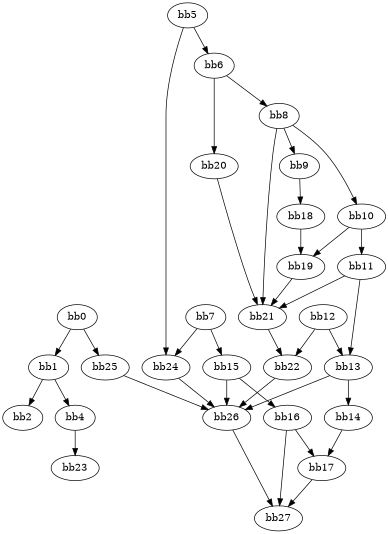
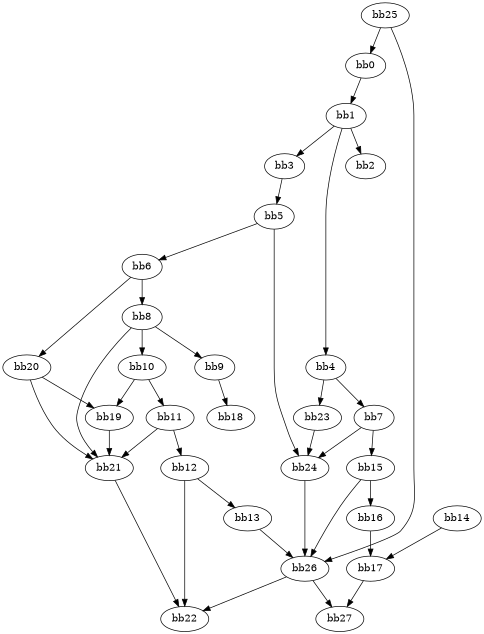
node "bb3": added
edge "bb18" -> "bb19": now "bb20" -> "bb19"
edge "bb11" -> "bb13": now "bb11" -> "bb12"
edge "bb0" -> "bb25": reversed
edge "bb13" -> "bb14": removed
edge "bb22" -> "bb26": reversed
edge "bb4" -> "bb7": added
edge "bb23" -> "bb24": added
edge "bb16" -> "bb27": removed
